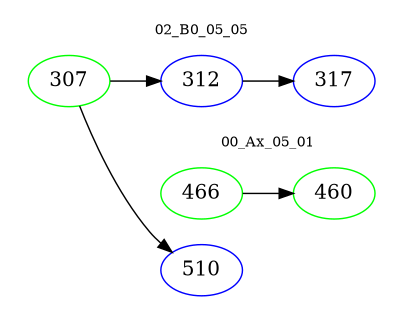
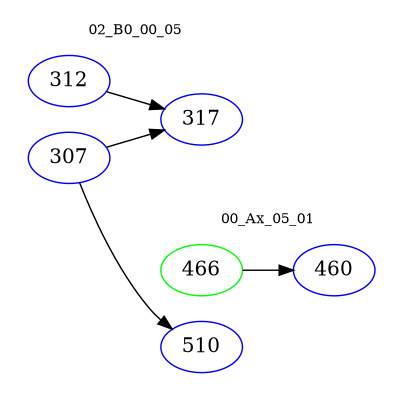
cluster "02_B0_05_05": label "02_B0_05_05" -> "02_B0_00_05"
node "307": color green -> blue
edge "307" -> "312": now "307" -> "317"
node "460": color green -> blue
